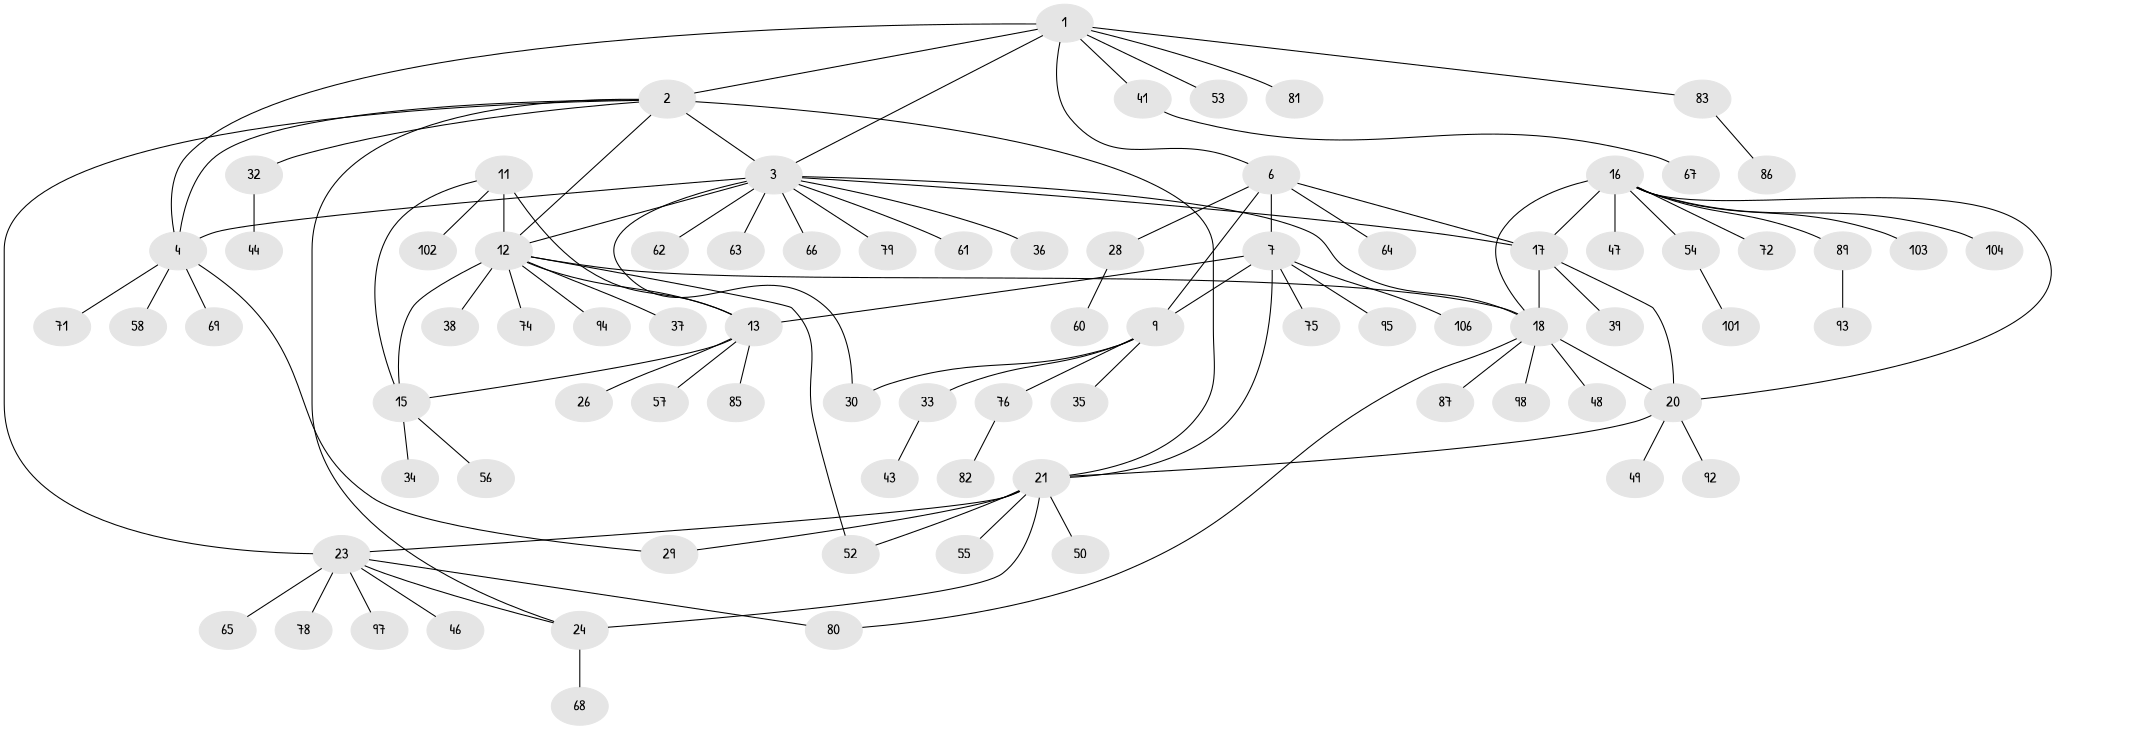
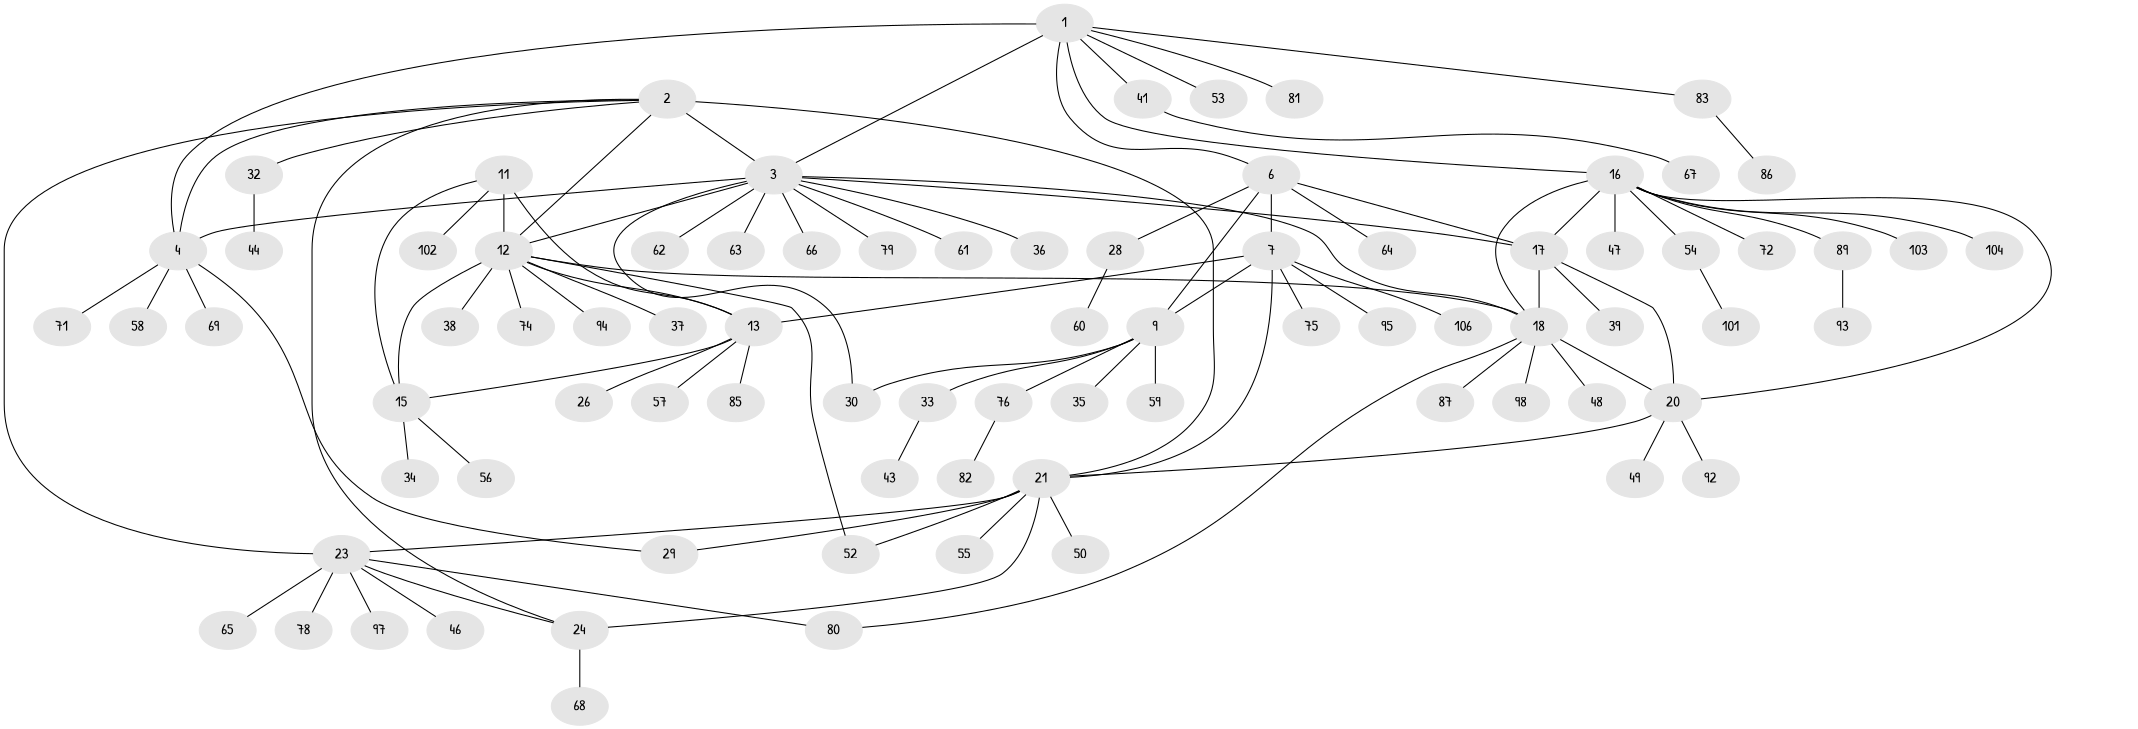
edge "1" -- "2": now "1" -- "16"
node "59": added
